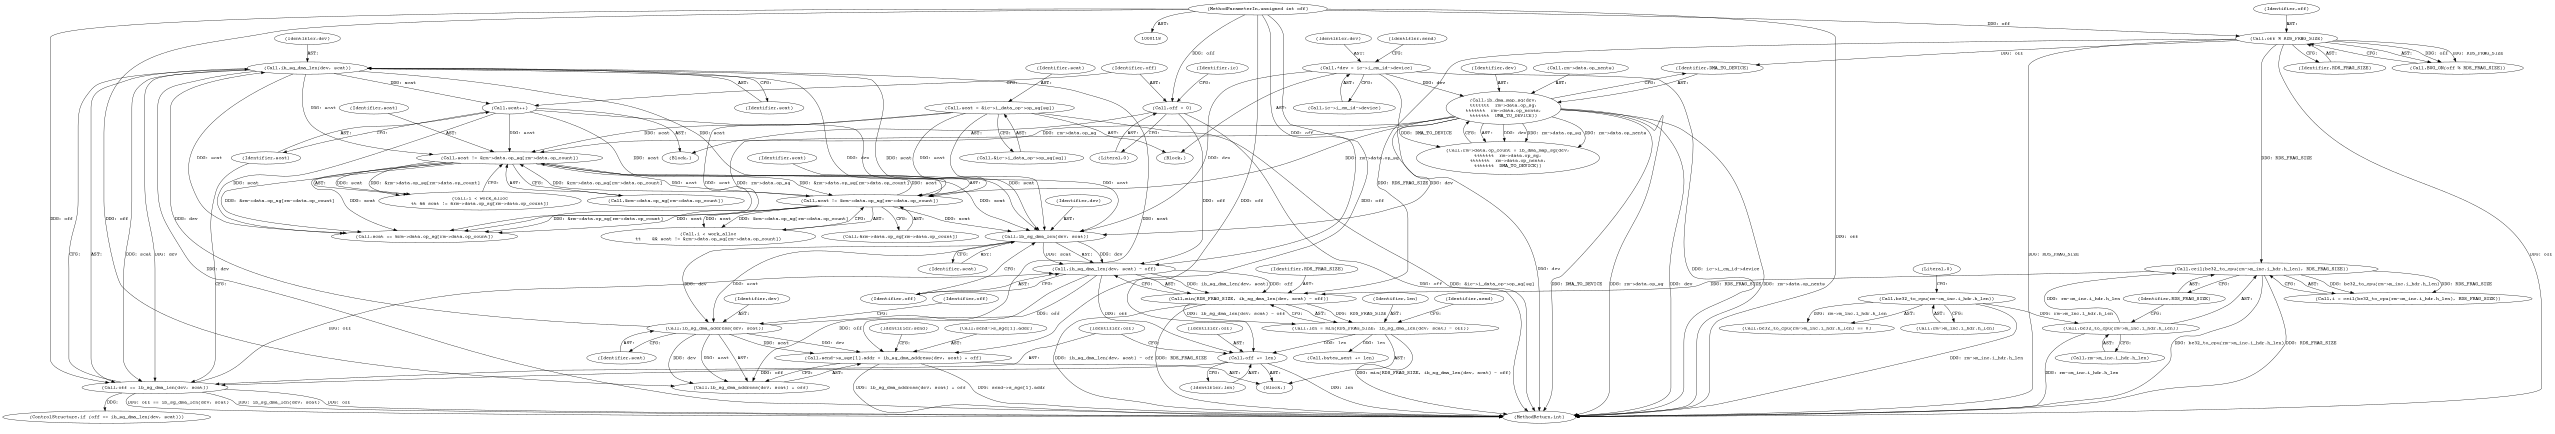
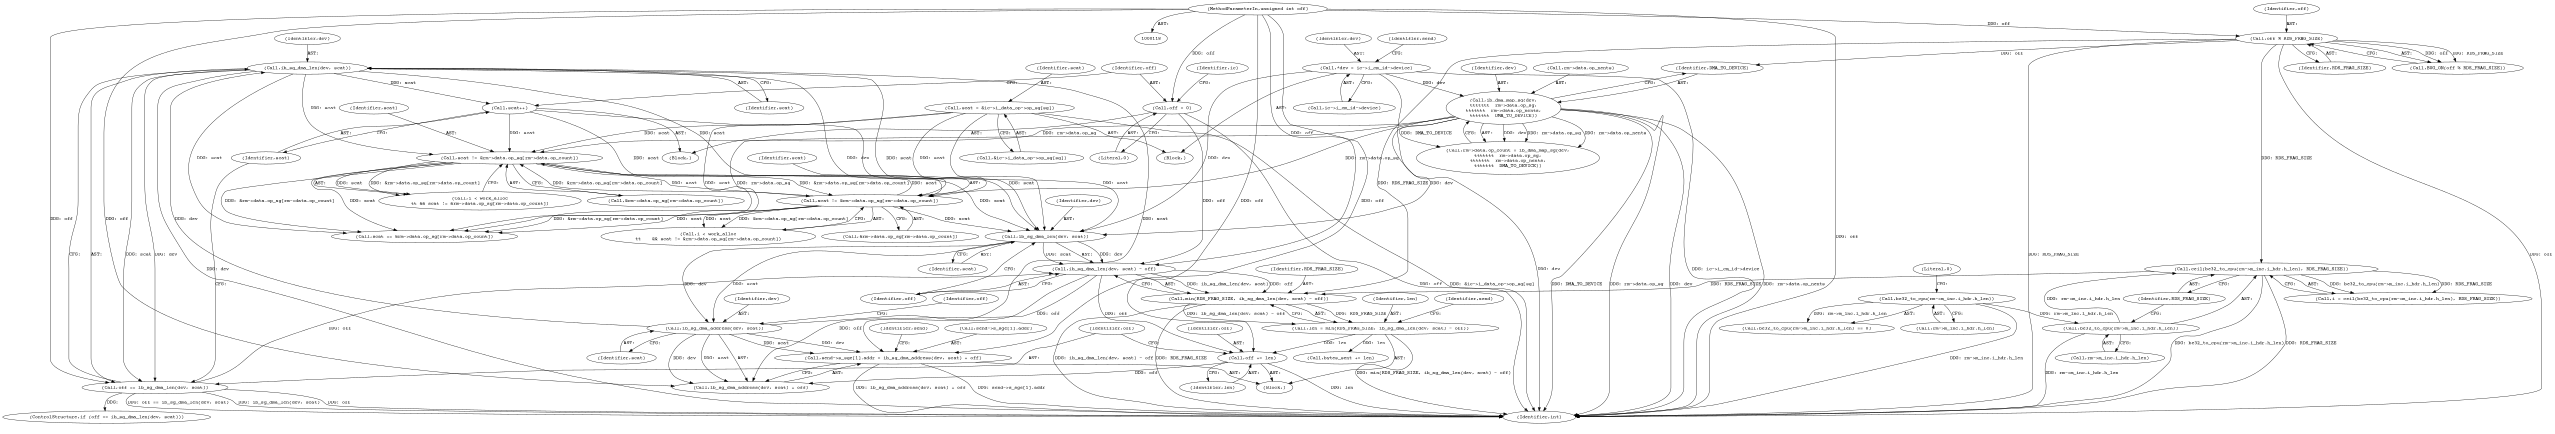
edge "(Call,scat++)" -> "(Call,scat == &rm->data.op_sg[rm->data.op_count])": removed, label "DDG: scat"
edge "(Call,off += len)" -> "(Call,off == ib_sg_dma_len(dev, scat))": now "(Call,off += len)" -> "(Call,ib_sg_dma_address(dev, scat) + off)"
node "(MethodReturn,int)": label "(MethodReturn,int)" -> "(Identifier,int)"
